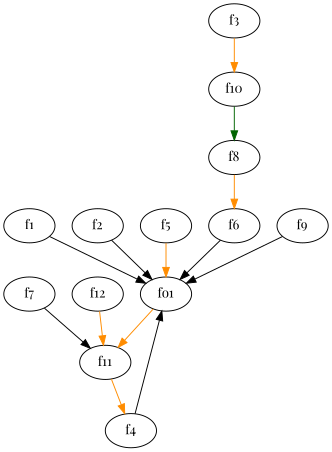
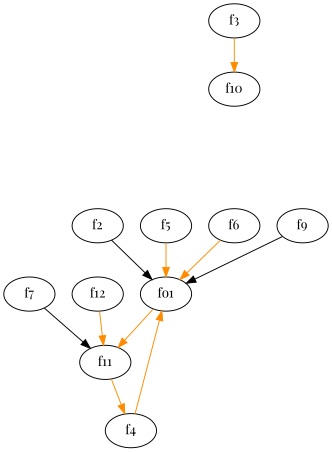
node "f8": removed
node "f1": removed
edge "f6" -> "fo1": color black -> darkorange
edge "f4" -> "fo1": color black -> darkorange
